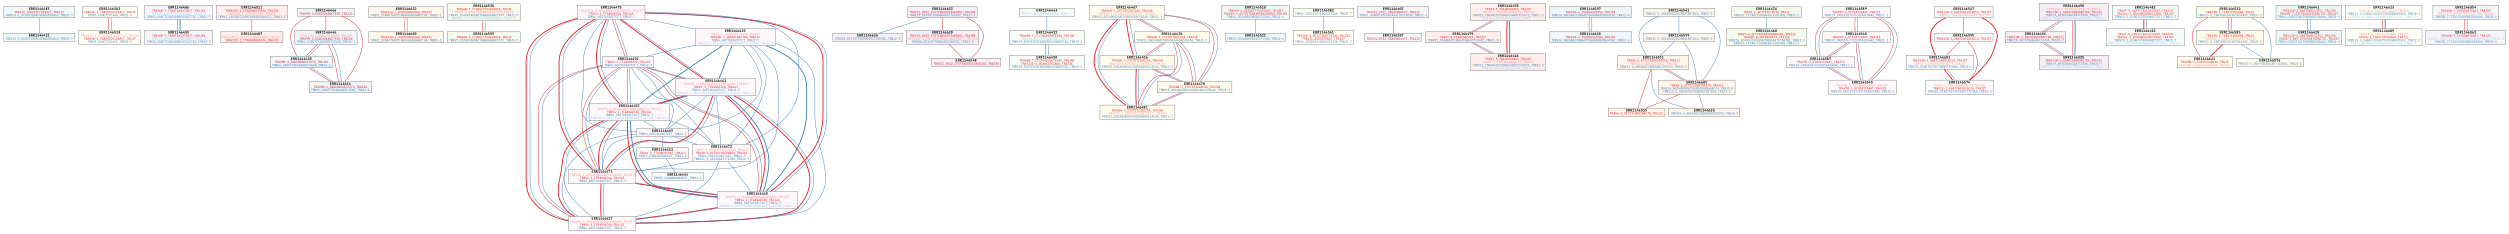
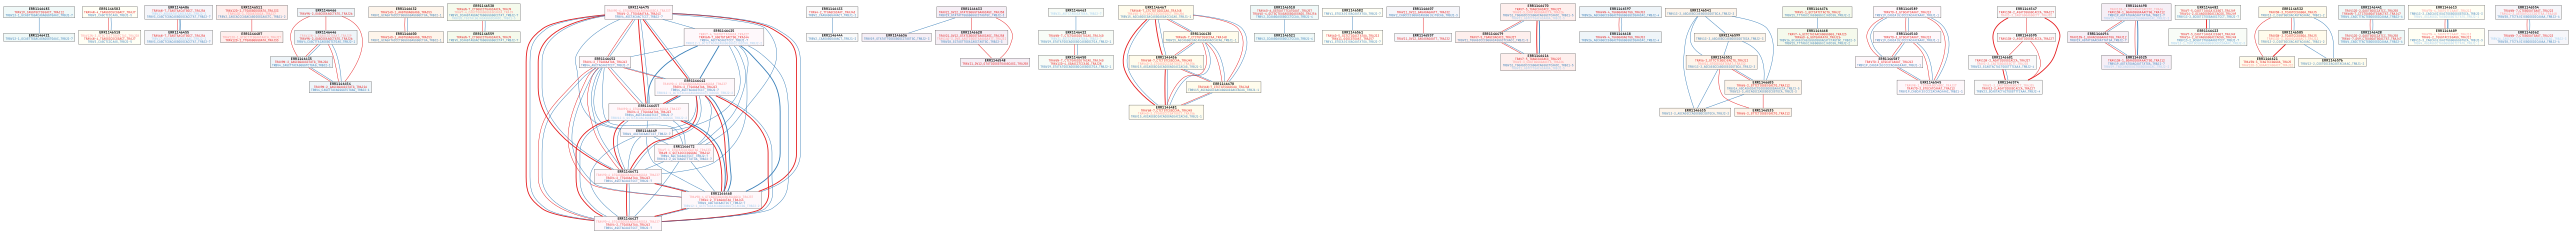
node "ERR1146607": text "TRBV2_AGAGATATCAGCAAAC(G)TGCAG_TRBJ2-3" -> "TRBV2_CAGCCCCGGGACAGGGG(G)TGCAG_TRBJ2-3"
edge "ERR1146541" -- "ERR1146635": added
edge "ERR1146449" -- "ERR1146433": now "ERR1146449" -- "ERR1146460"
